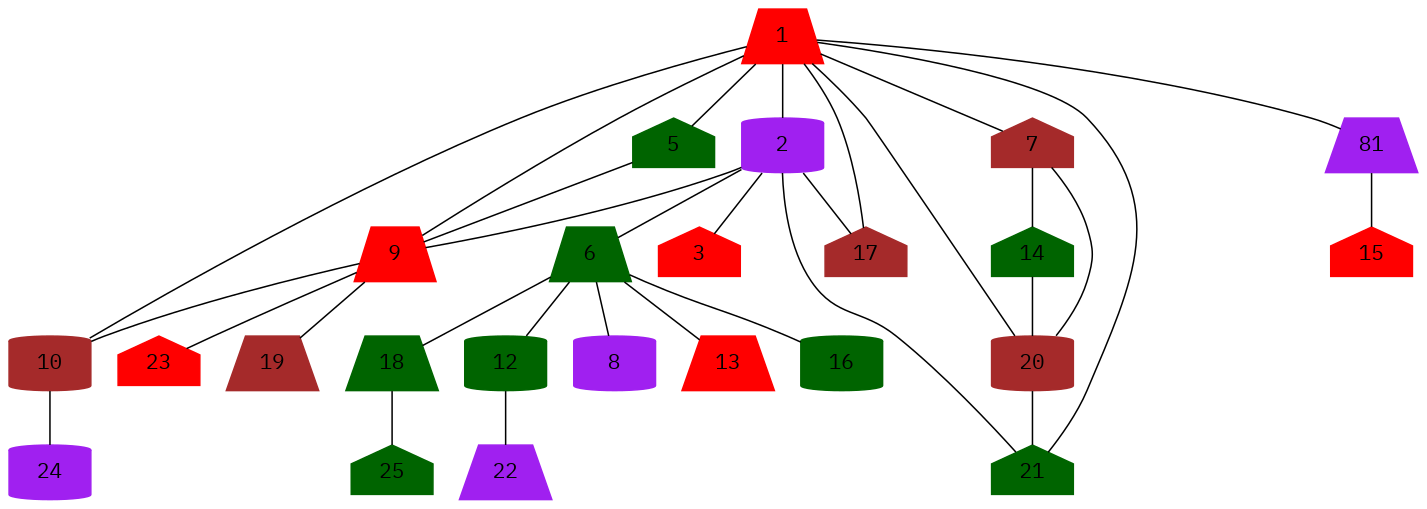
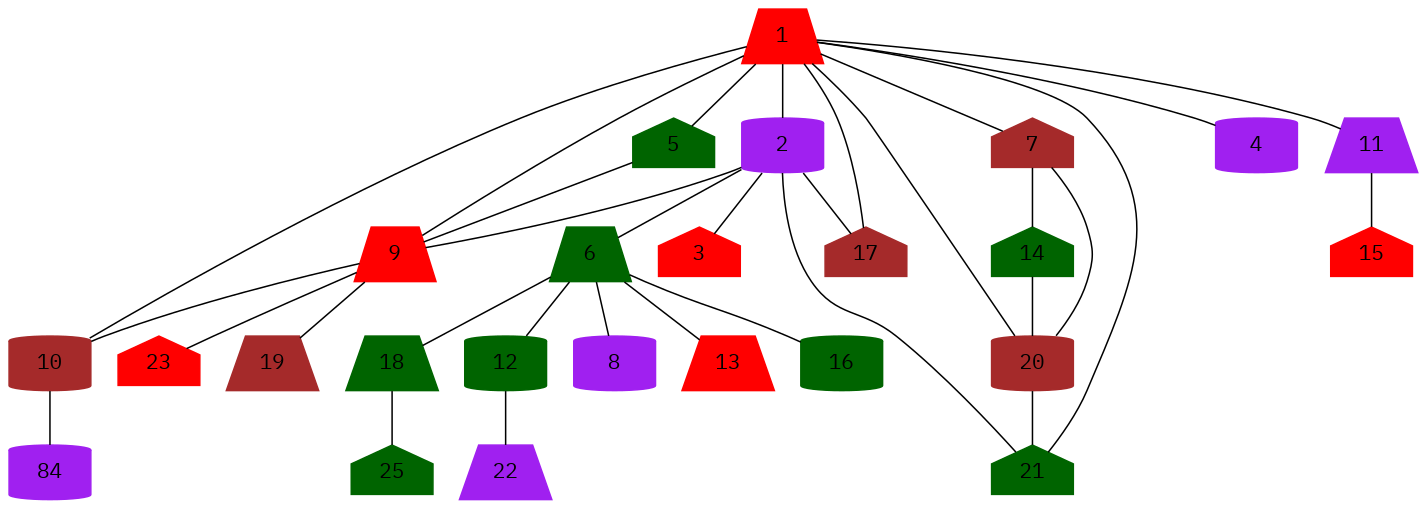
node "4": added
node "81": label "81" -> "11"
node "24": label "24" -> "84"
